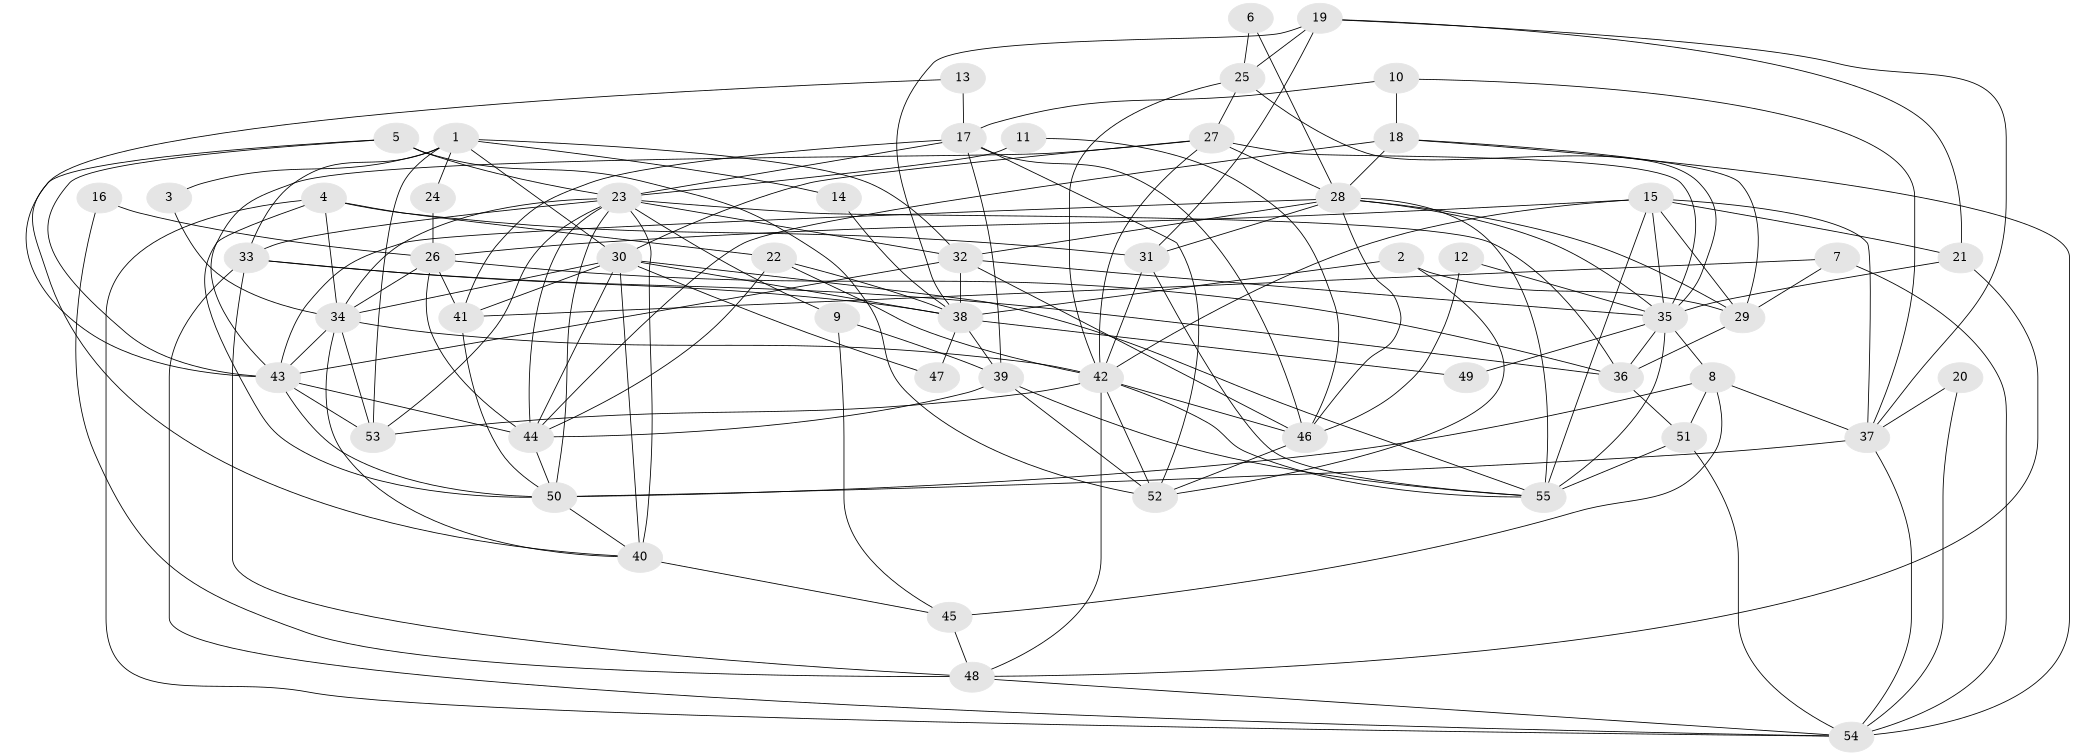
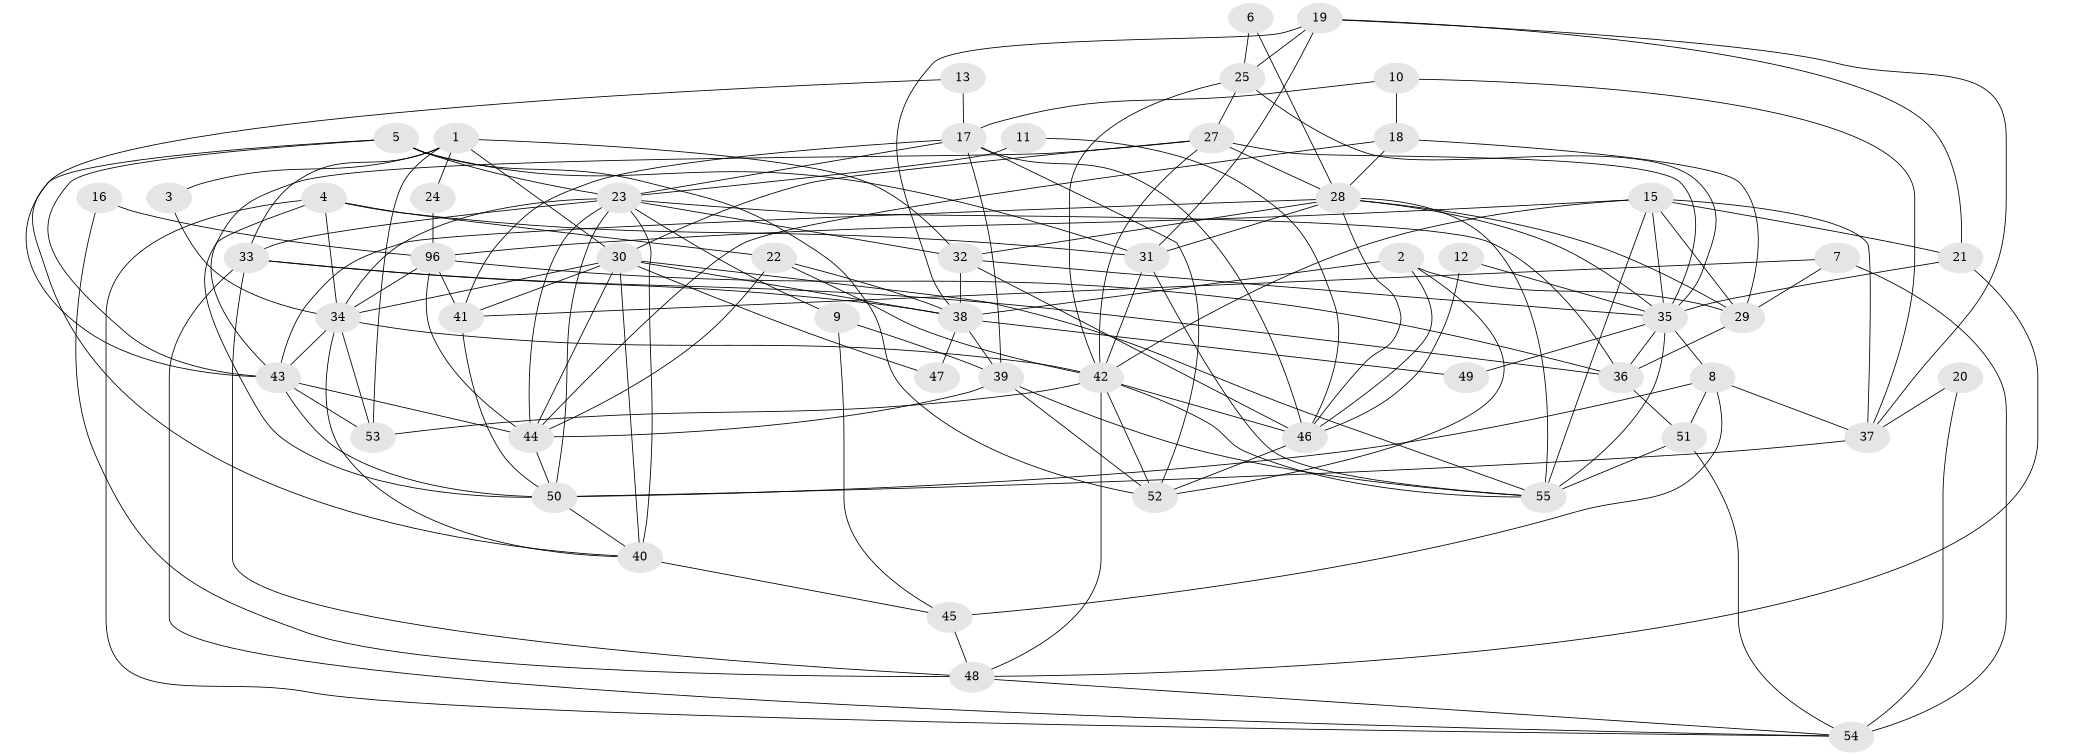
edge "5" -- "31": added
node "14": removed
edge "18" -- "54": removed
node "26": label "26" -> "96"
edge "32" -- "43": removed
edge "23" -- "53": removed
edge "2" -- "46": added
edge "37" -- "54": removed
